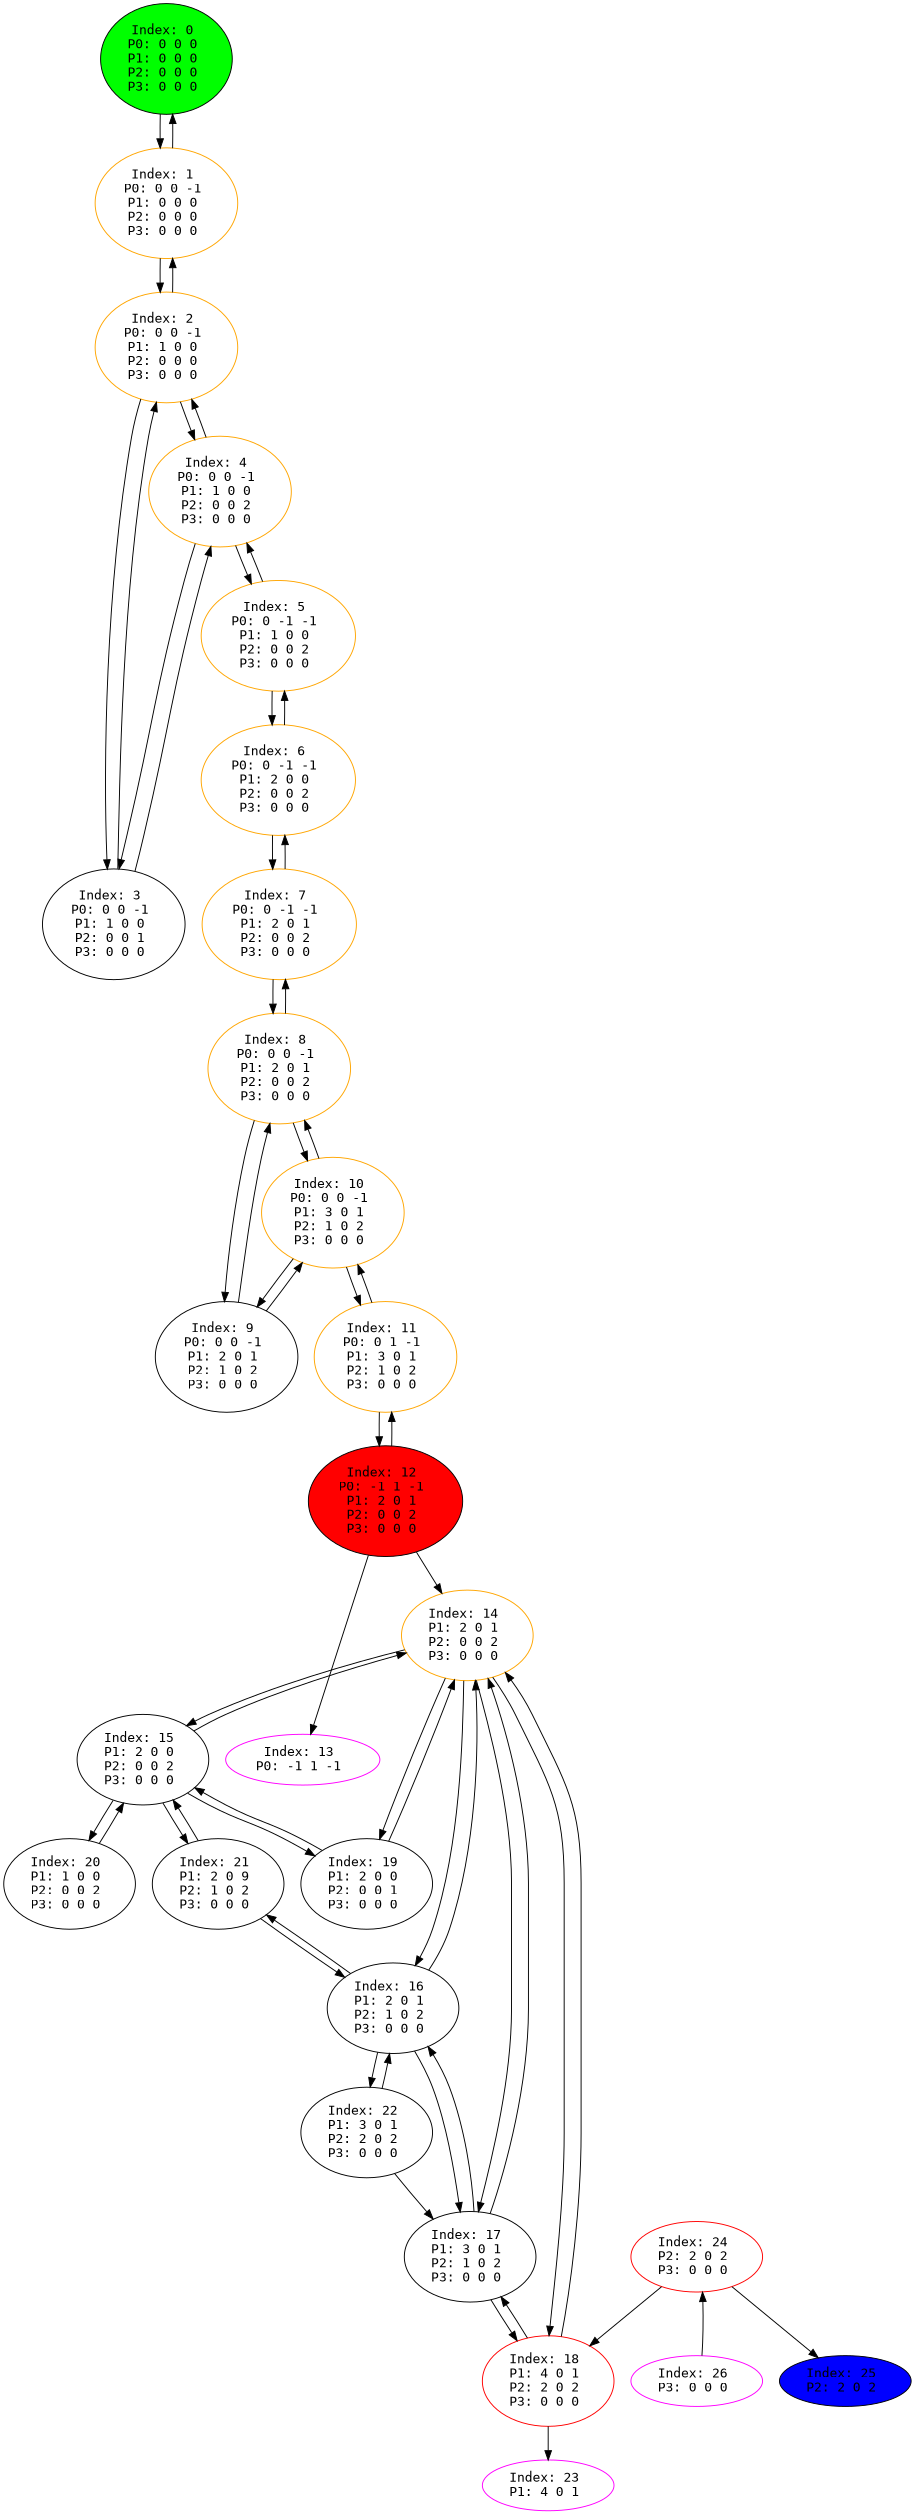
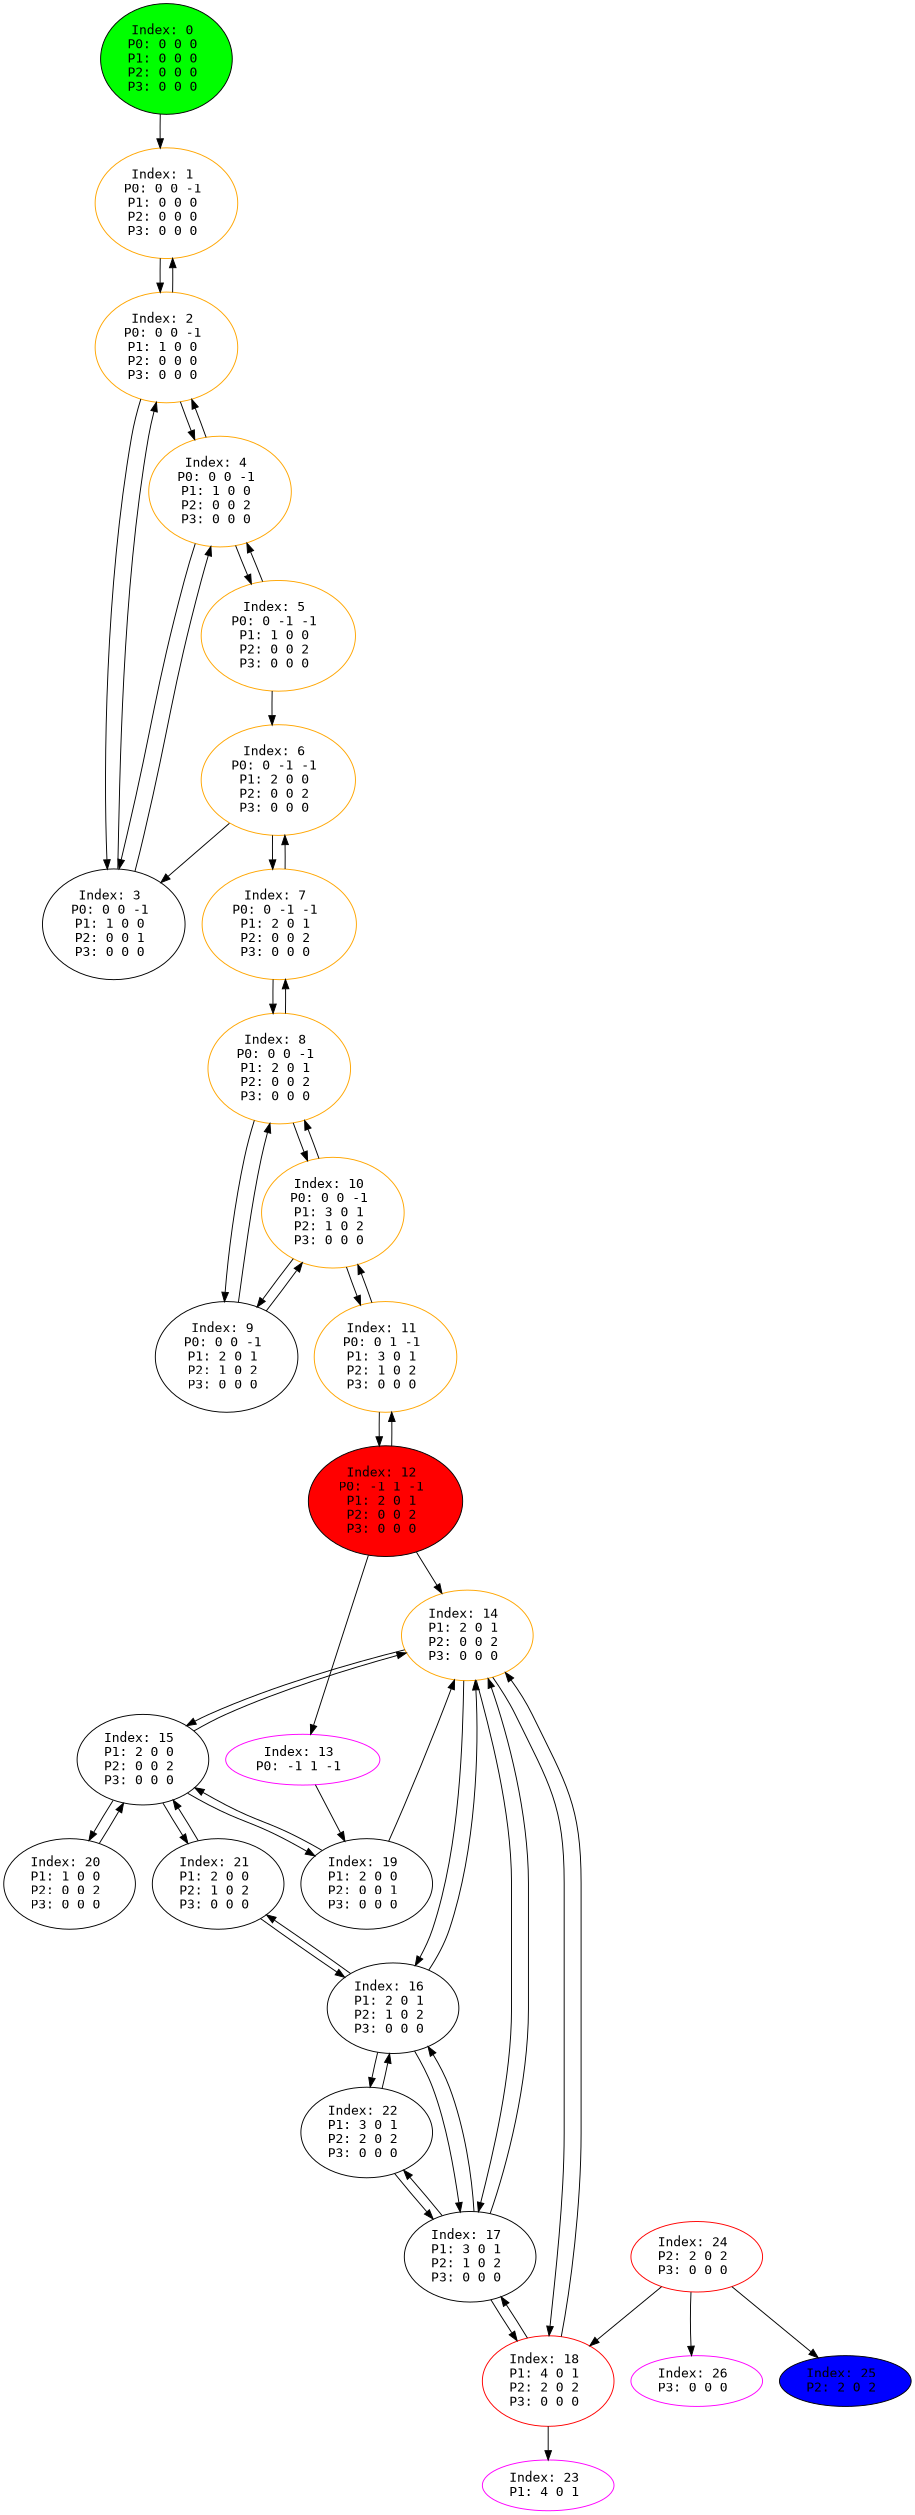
edge "Index: 1 P0: 0 0 -1 P1: 0 0 0 P2: 0 0 0 P3: 0 0 0" -> "Index: 0 P0: 0 0 0 P1: 0 0 0 P2: 0 0 0 P3: 0 0 0": removed
edge "Index: 6 P0: 0 -1 -1 P1: 2 0 0 P2: 0 0 2 P3: 0 0 0" -> "Index: 5 P0: 0 -1 -1 P1: 1 0 0 P2: 0 0 2 P3: 0 0 0": now "Index: 6 P0: 0 -1 -1 P1: 2 0 0 P2: 0 0 2 P3: 0 0 0" -> "Index: 3 P0: 0 0 -1 P1: 1 0 0 P2: 0 0 1 P3: 0 0 0"
edge "Index: 14 P1: 2 0 1 P2: 0 0 2 P3: 0 0 0" -> "Index: 19 P1: 2 0 0 P2: 0 0 1 P3: 0 0 0": now "Index: 13 P0: -1 1 -1" -> "Index: 19 P1: 2 0 0 P2: 0 0 1 P3: 0 0 0"
node "Index: 21 P1: 2 0 9 P2: 1 0 2 P3: 0 0 0": label "Index: 21 P1: 2 0 9 P2: 1 0 2 P3: 0 0 0" -> "Index: 21 P1: 2 0 0 P2: 1 0 2 P3: 0 0 0"
edge "Index: 17 P1: 3 0 1 P2: 1 0 2 P3: 0 0 0" -> "Index: 22 P1: 3 0 1 P2: 2 0 2 P3: 0 0 0": added
edge "Index: 26 P3: 0 0 0" -> "Index: 24 P2: 2 0 2 P3: 0 0 0": reversed
